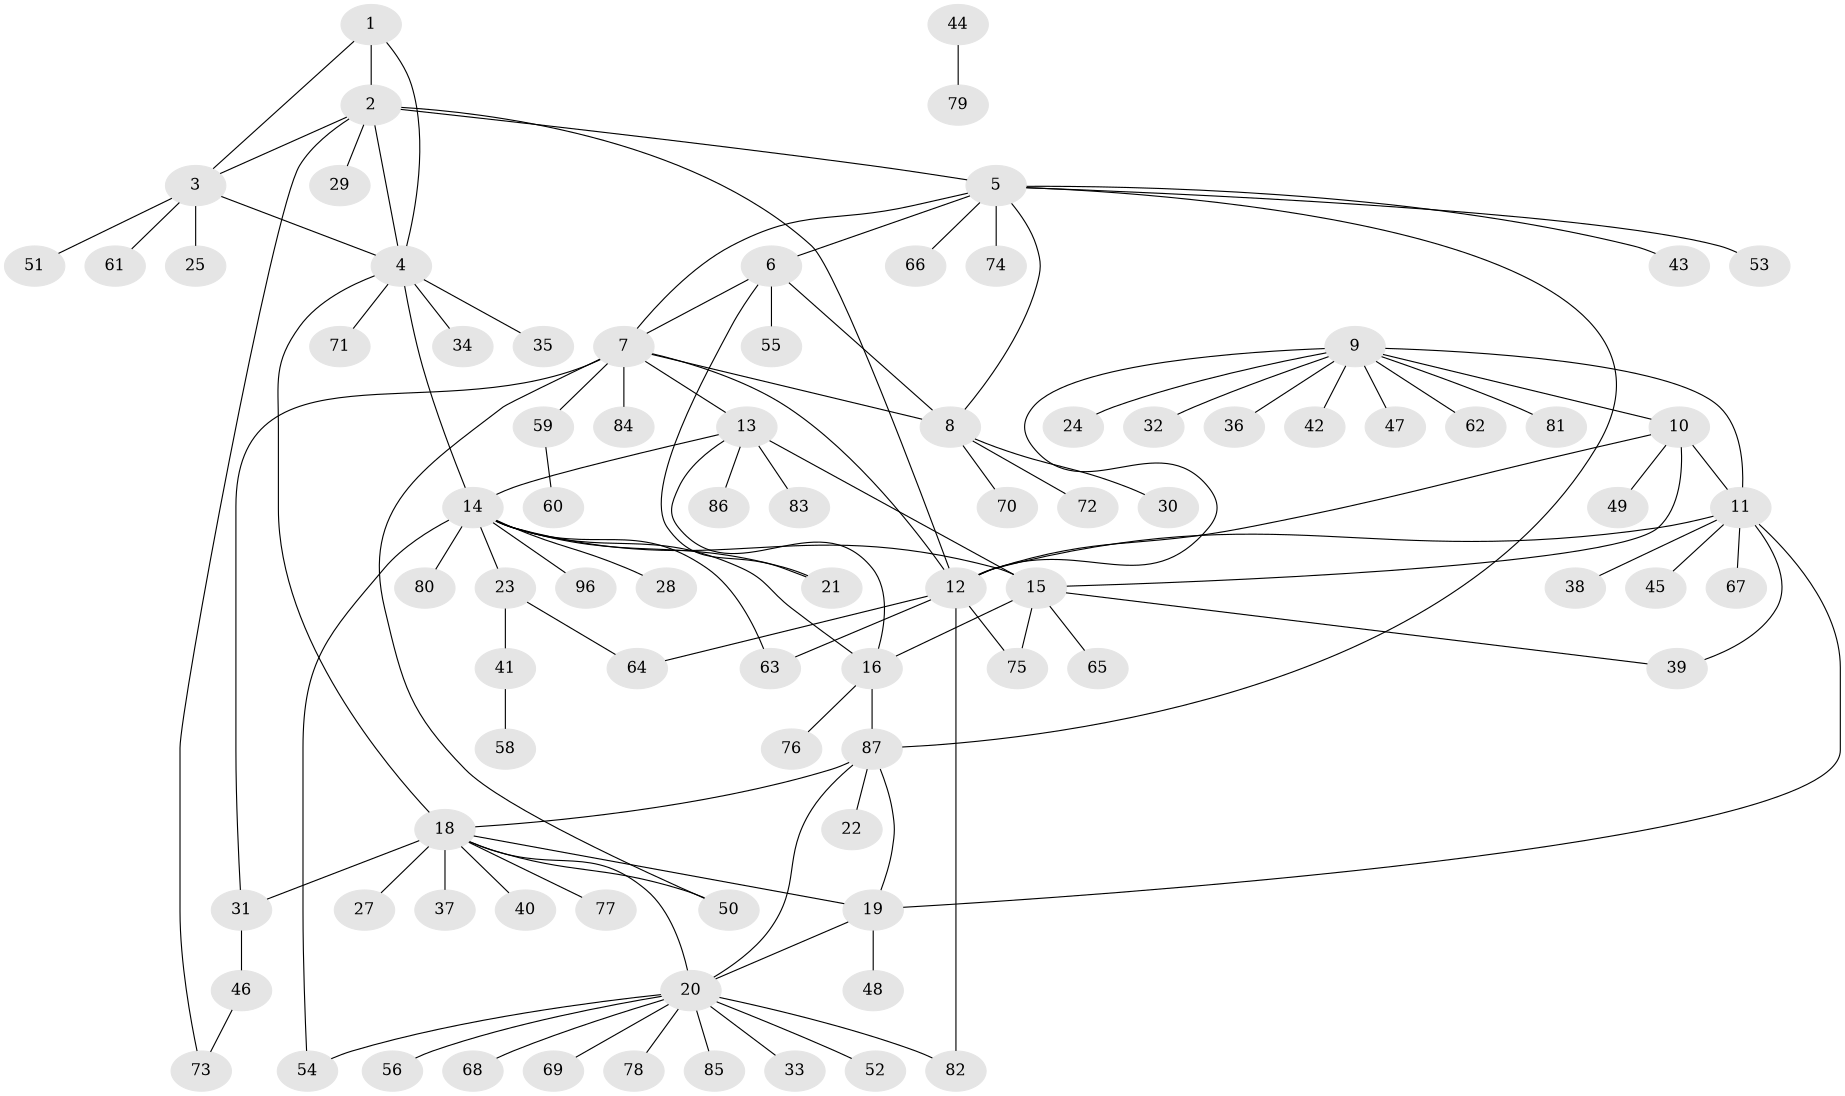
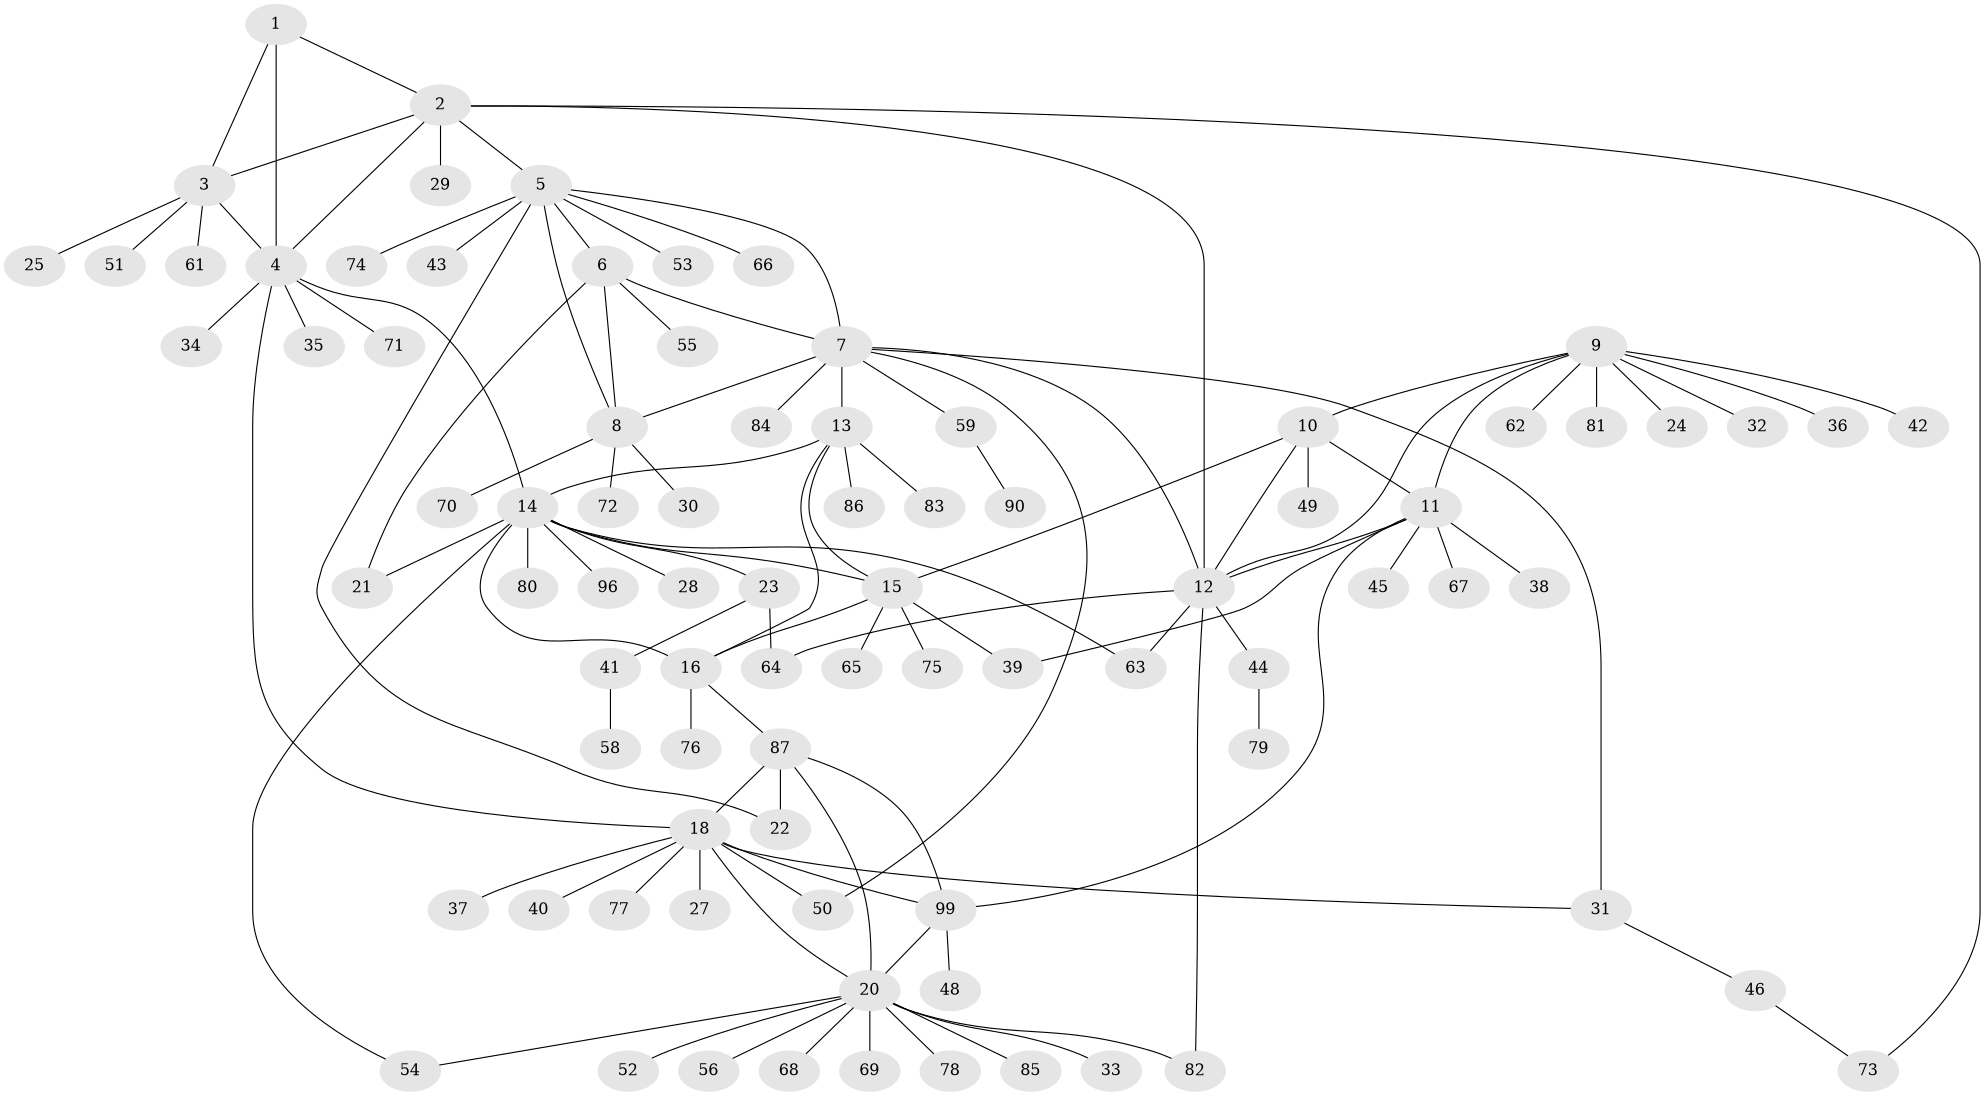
node "47": removed
edge "5" -- "87": now "5" -- "22"
node "60": label "60" -> "90"
edge "12" -- "75": now "12" -- "44"
node "19": label "19" -> "99"
